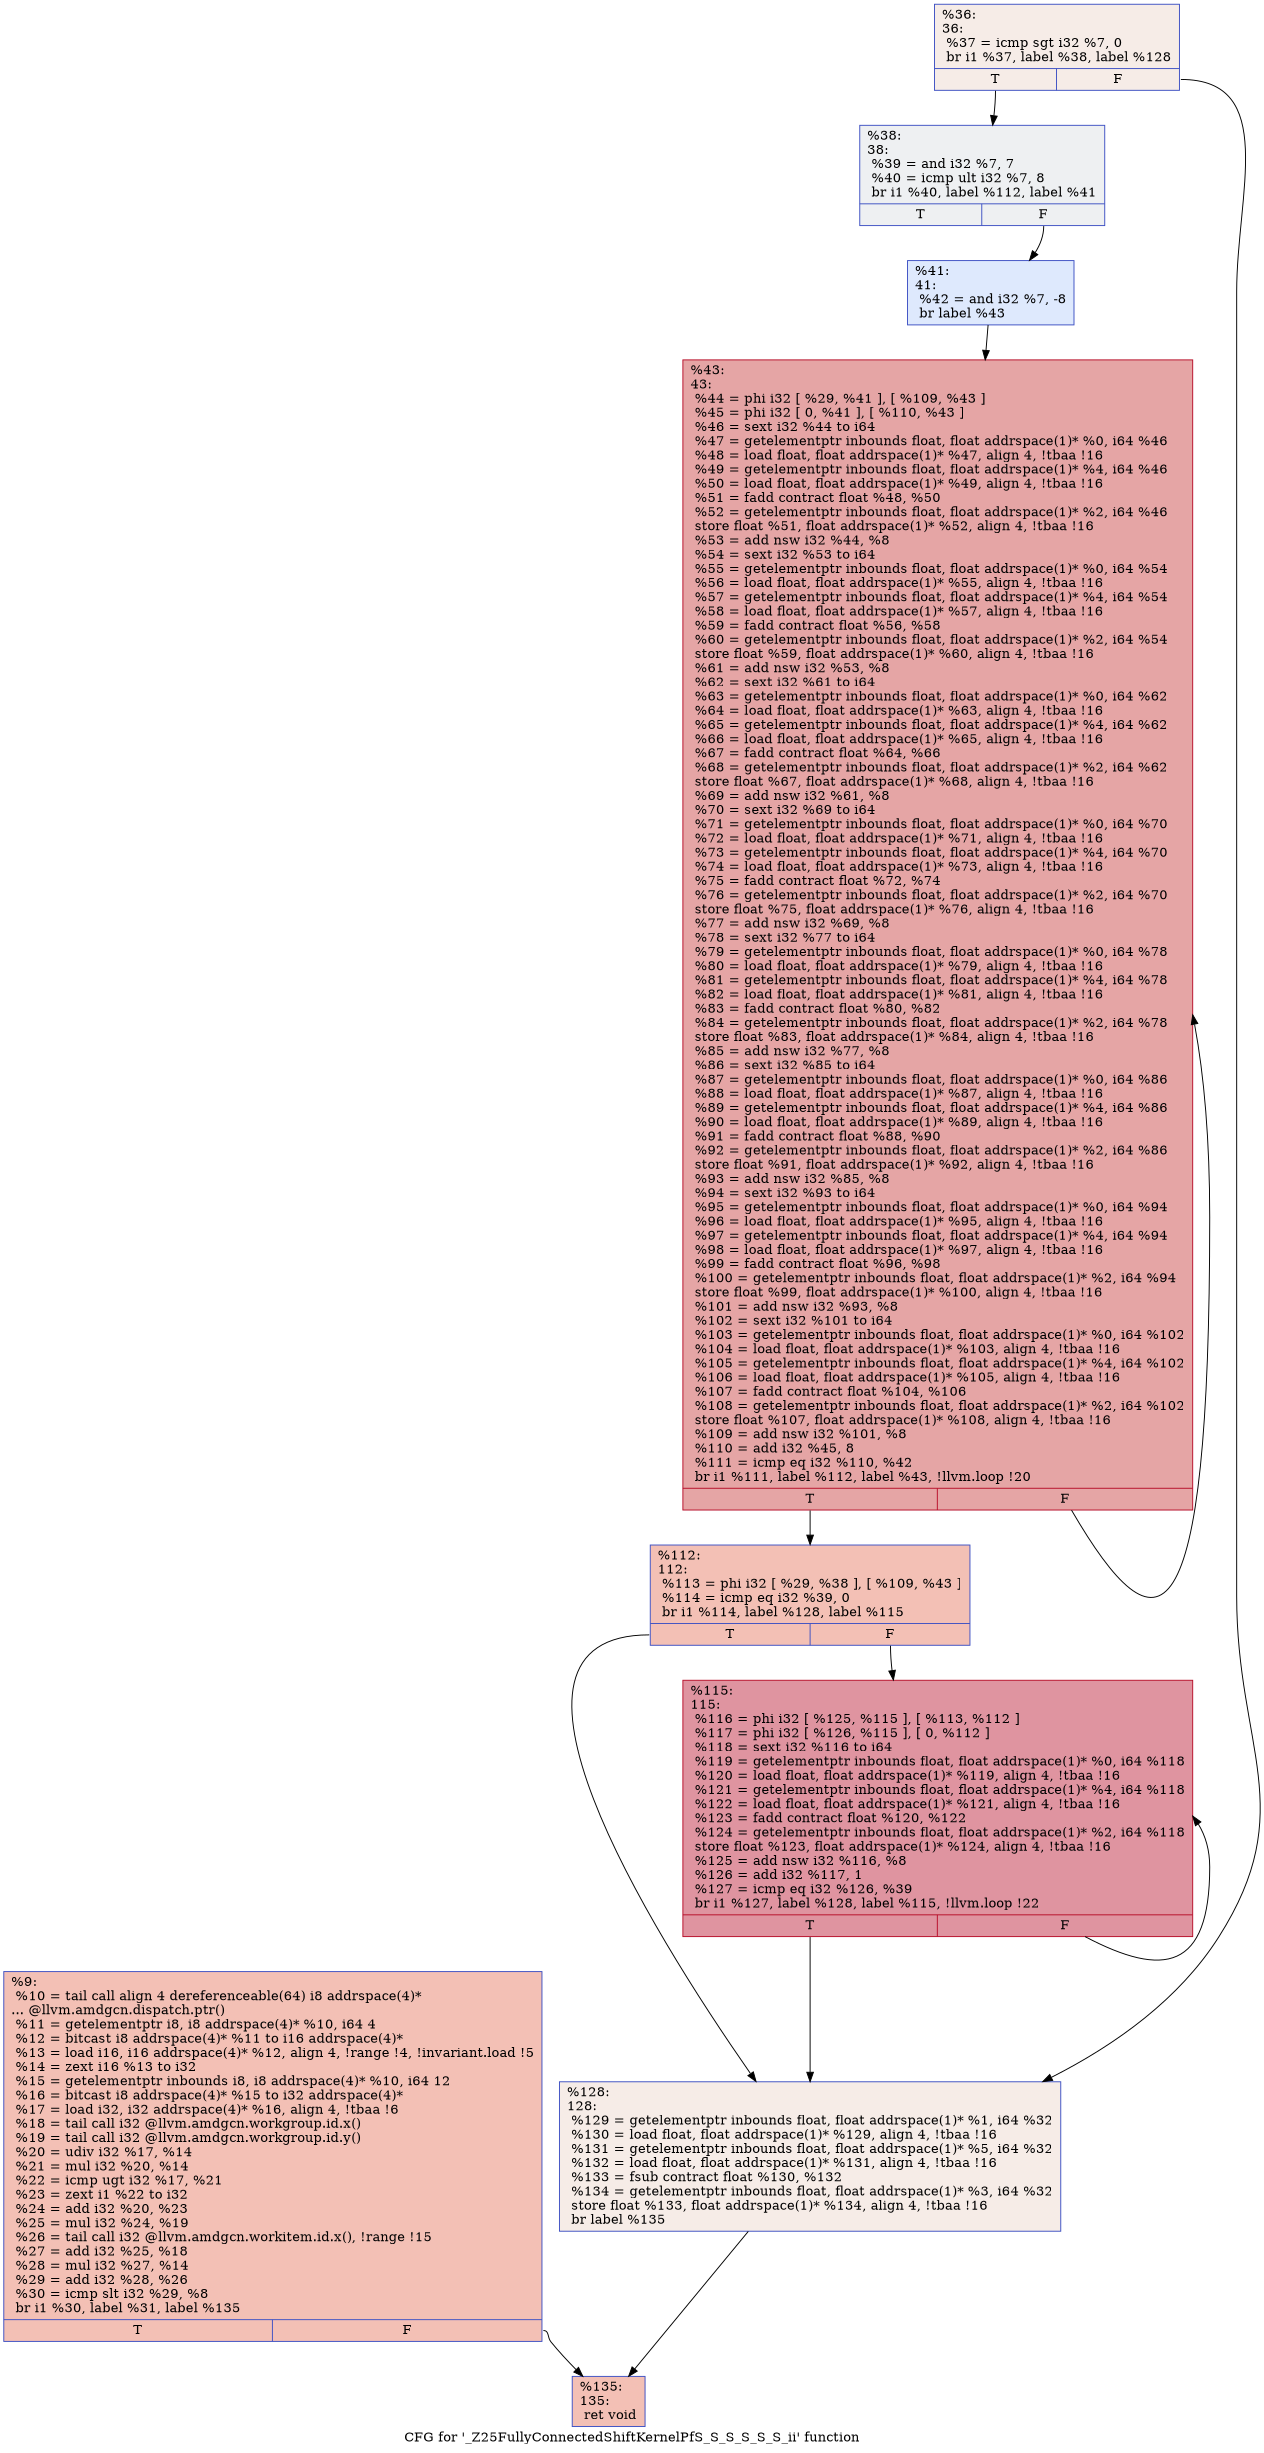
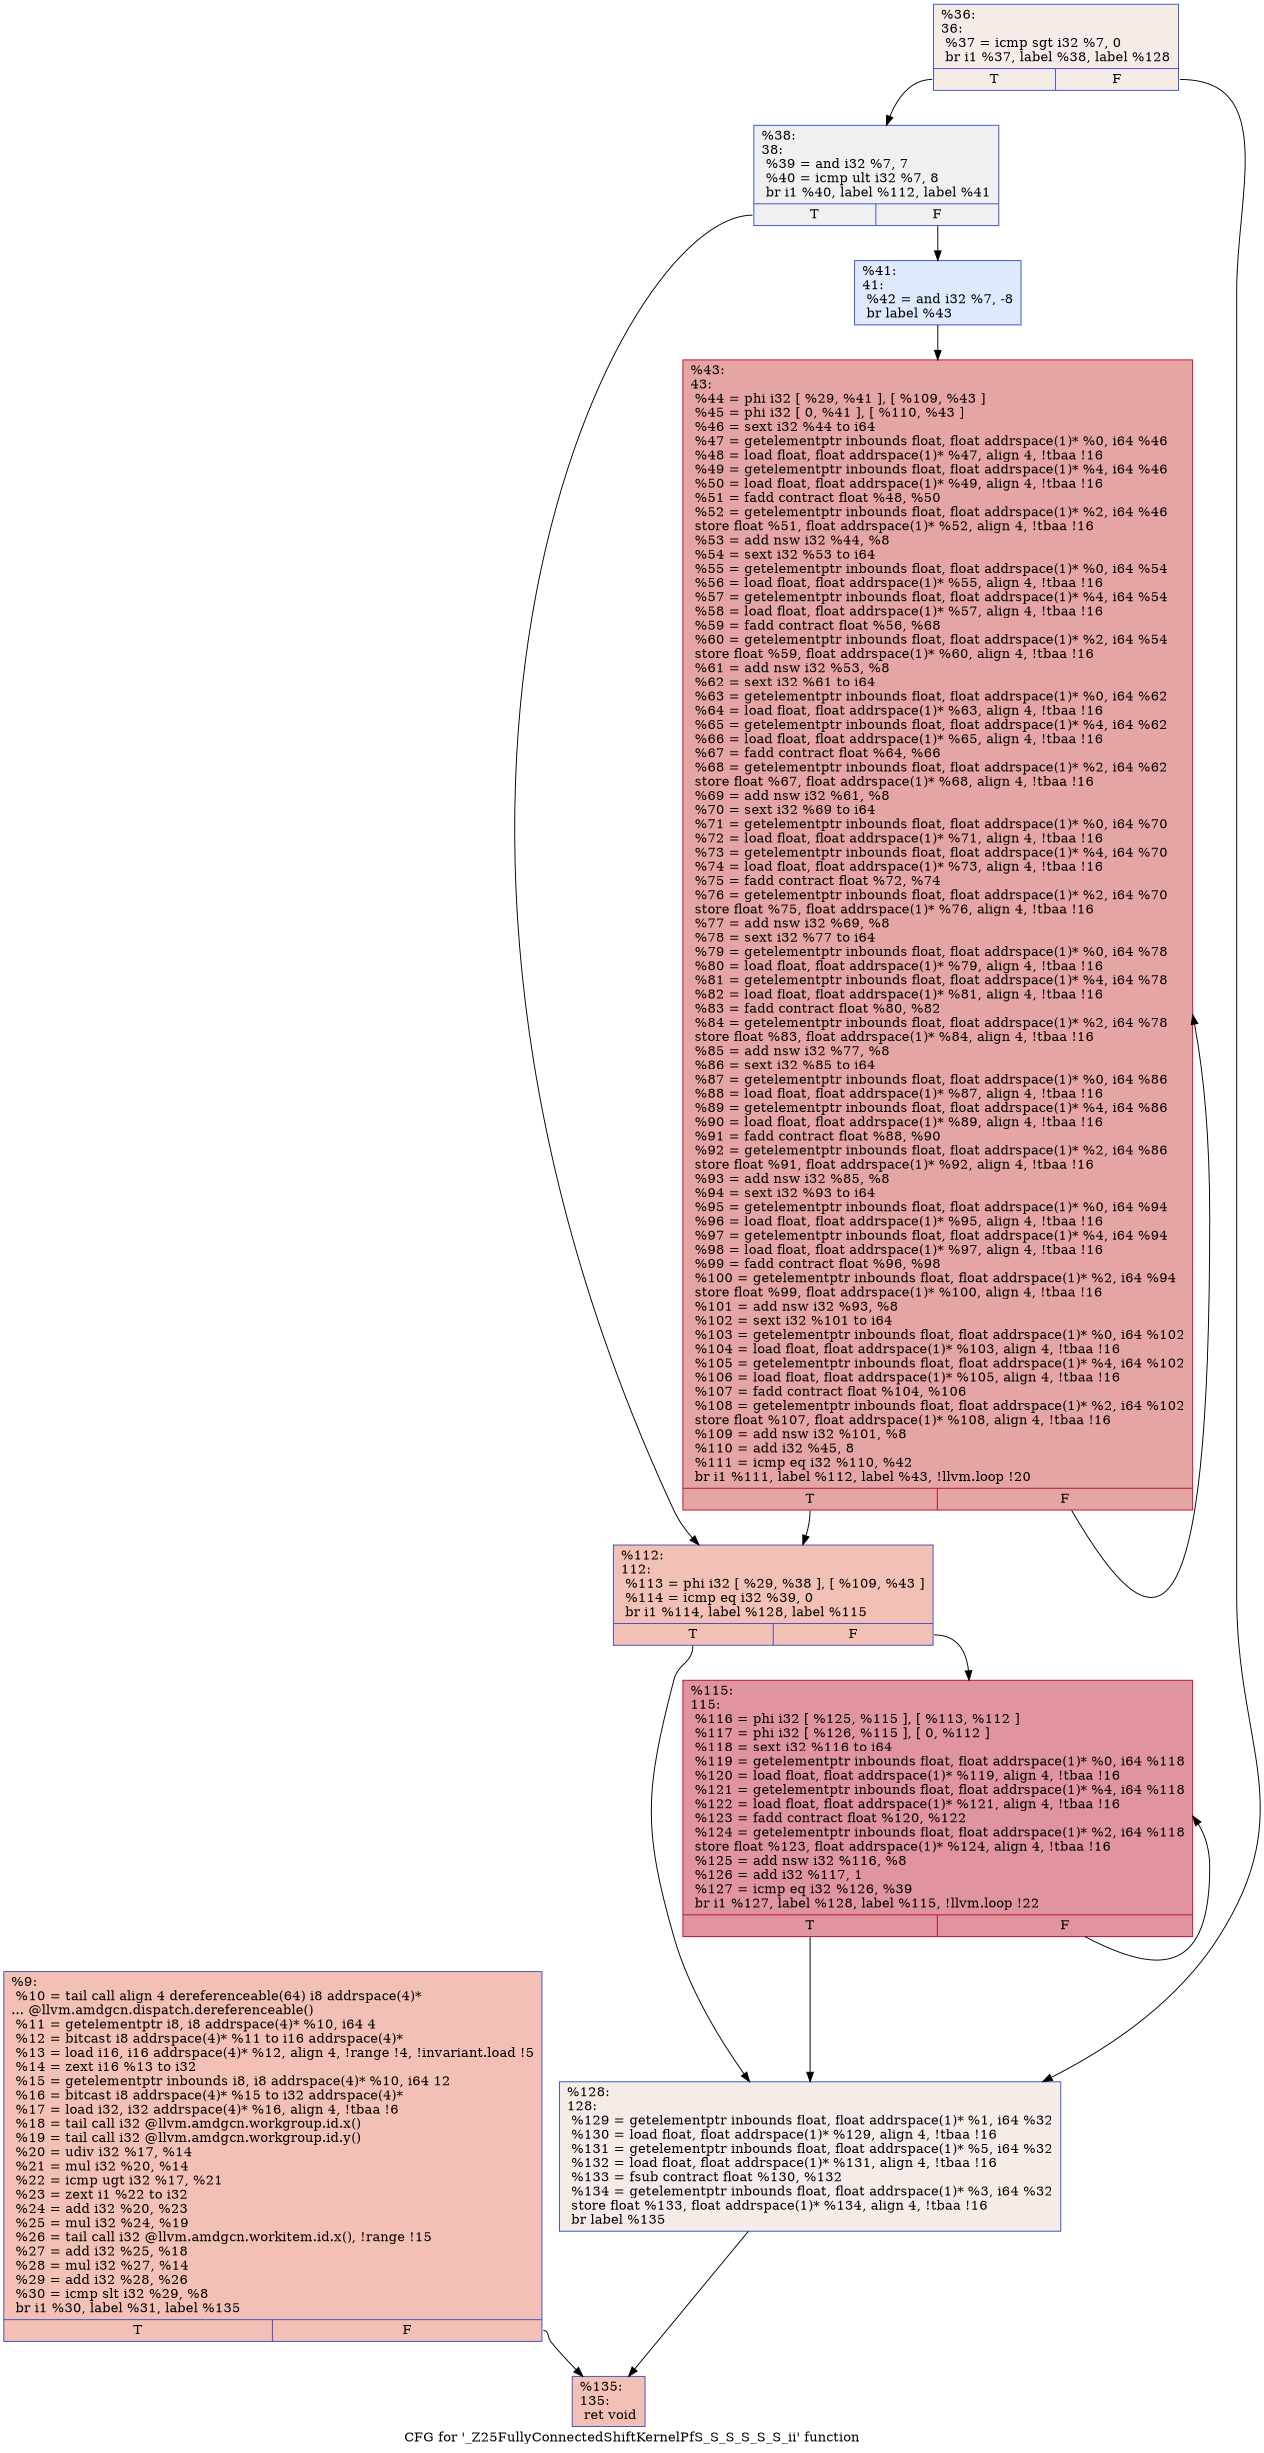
node "%43:": text "%59 = fadd contract float %56, %58" -> "%59 = fadd contract float %56, %68"
edge "%38:" -> "%112:": added
node "%9:": text "... @llvm.amdgcn.dispatch.ptr()" -> "... @llvm.amdgcn.dispatch.dereferenceable()"
